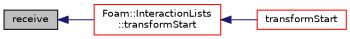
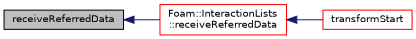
node "receive": label "receive" -> "receiveReferredData"
node "Foam::InteractionLists ::transformStart": label "Foam::InteractionLists ::transformStart" -> "Foam::InteractionLists ::receiveReferredData"
